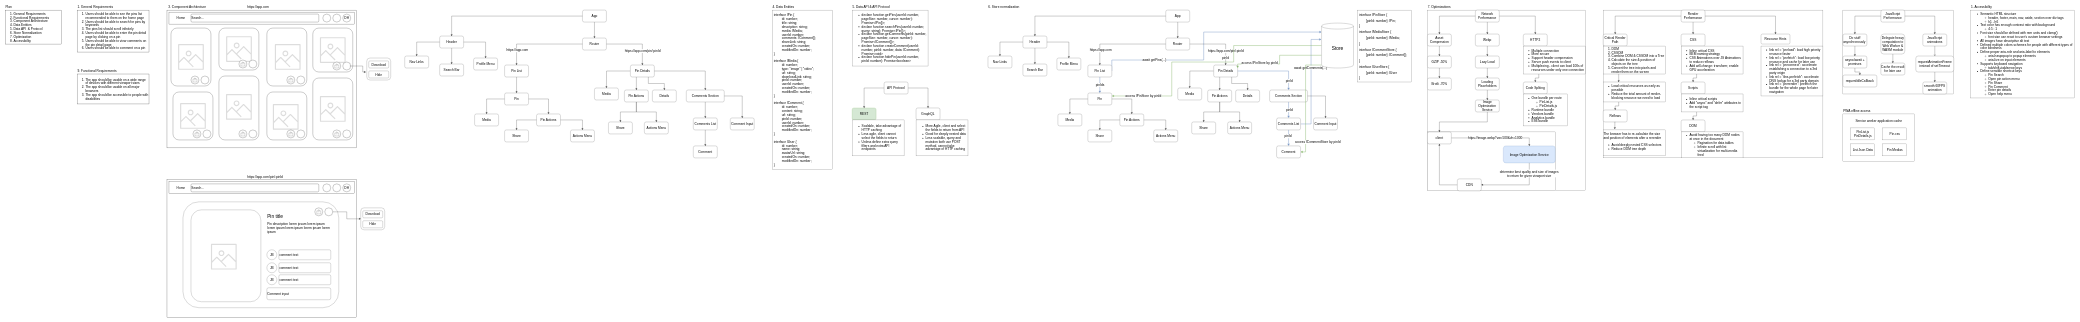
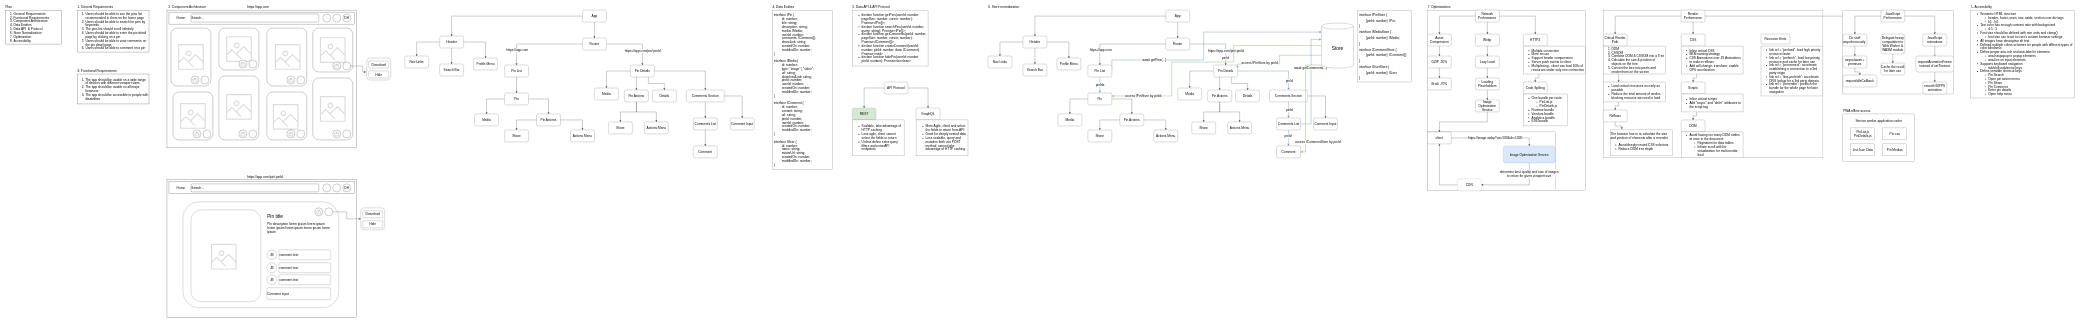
edge "Render Performance" -> "Resource Hints": now "Render Performance" -> "JavaScript Performance"
node "The browser has to re-calculate the size and position of elements after a rerender Avoid deeply nested CSS selectors Reduce DOM tree depth": moved (1635, 143) -> (1642, 143)
node "CDN": style solid -> dashed
